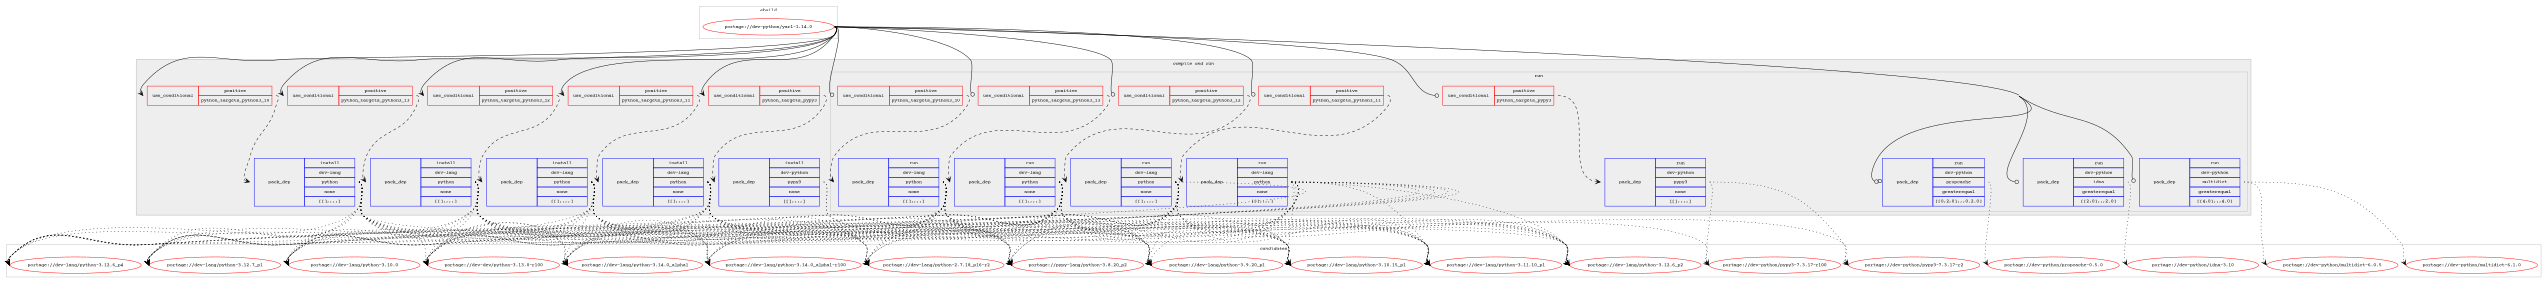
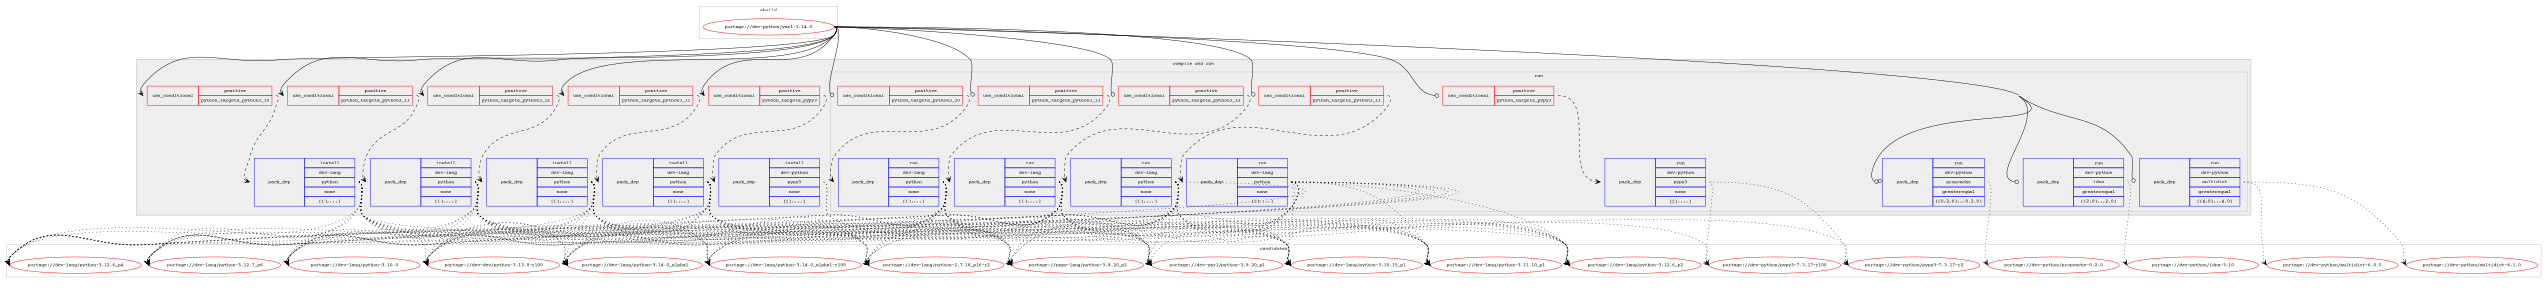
node "portage://dev-lang/python-3.12.7_p1": label "portage://dev-lang/python-3.12.7_p1" -> "portage://dev-lang/python-3.12.7_p6"
node "portage://dev-lang/python-3.9.20_p1": label "portage://dev-lang/python-3.9.20_p1" -> "portage://dev-yarl/python-3.9.20_p1"
node "portage://dev-python/propcache-0.5.0": label "portage://dev-python/propcache-0.5.0" -> "portage://dev-python/propcache-0.2.0"
